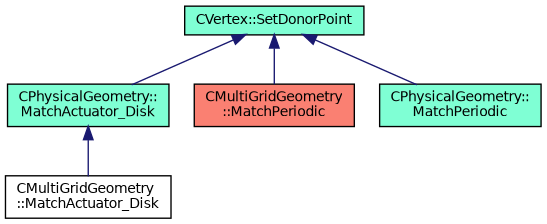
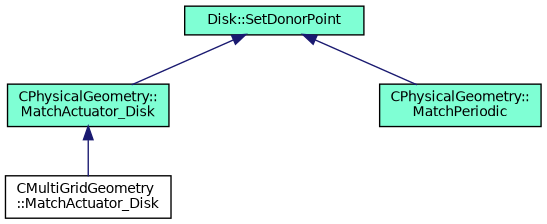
node "CVertex::SetDonorPoint": label "CVertex::SetDonorPoint" -> "Disk::SetDonorPoint"
node "CMultiGridGeometry ::MatchPeriodic": removed
